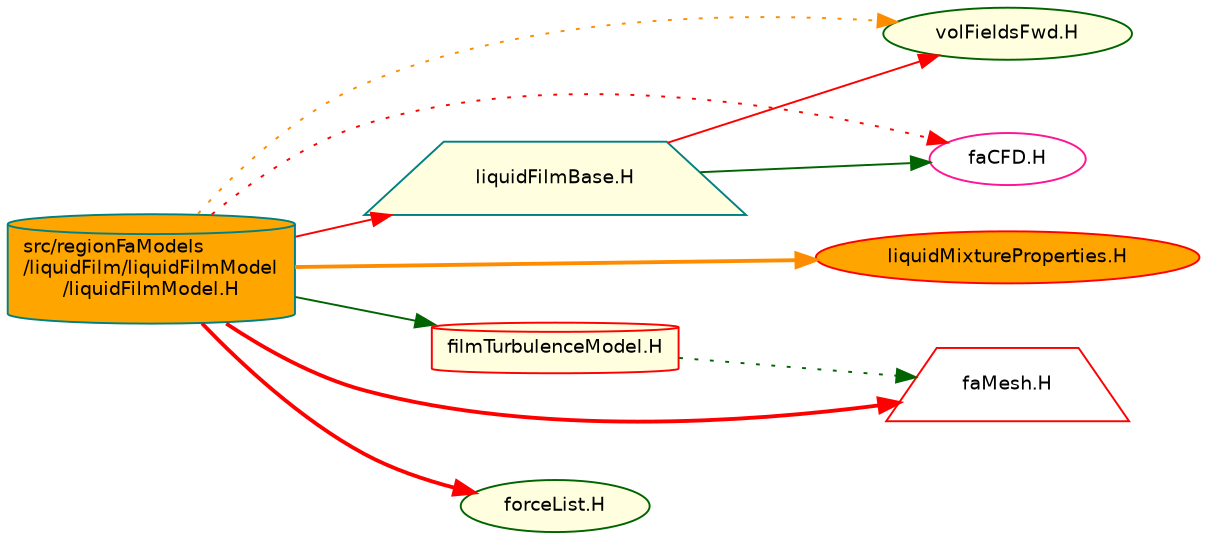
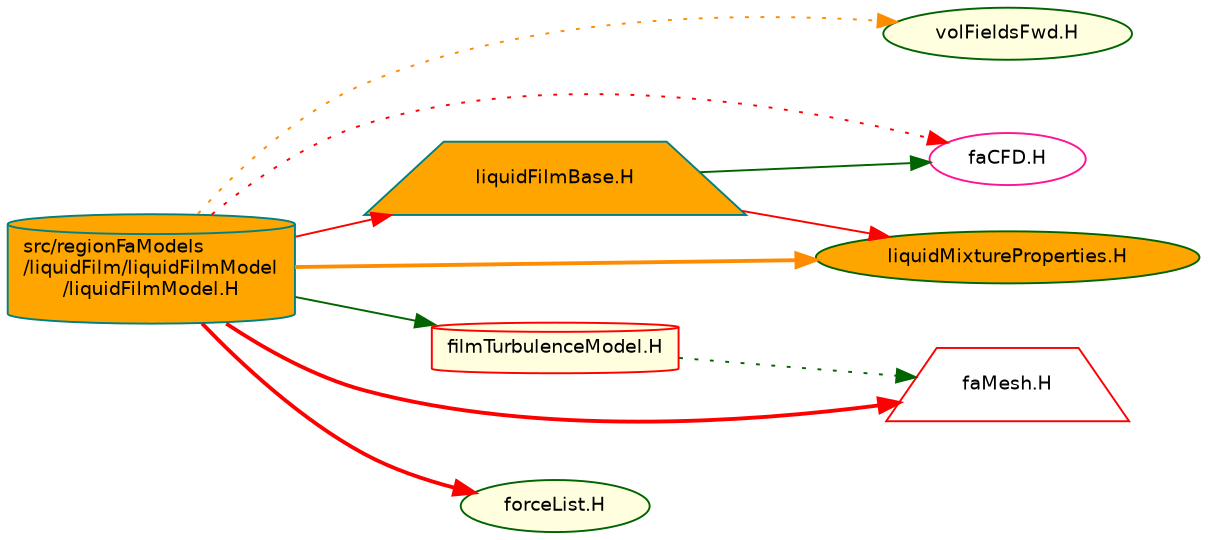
edge "liquidFilmBase.H" -> "volFieldsFwd.H": now "liquidFilmBase.H" -> "liquidMixtureProperties.H"
node "liquidFilmBase.H": fillcolor lightyellow -> orange
node "liquidMixtureProperties.H": color red -> darkgreen
